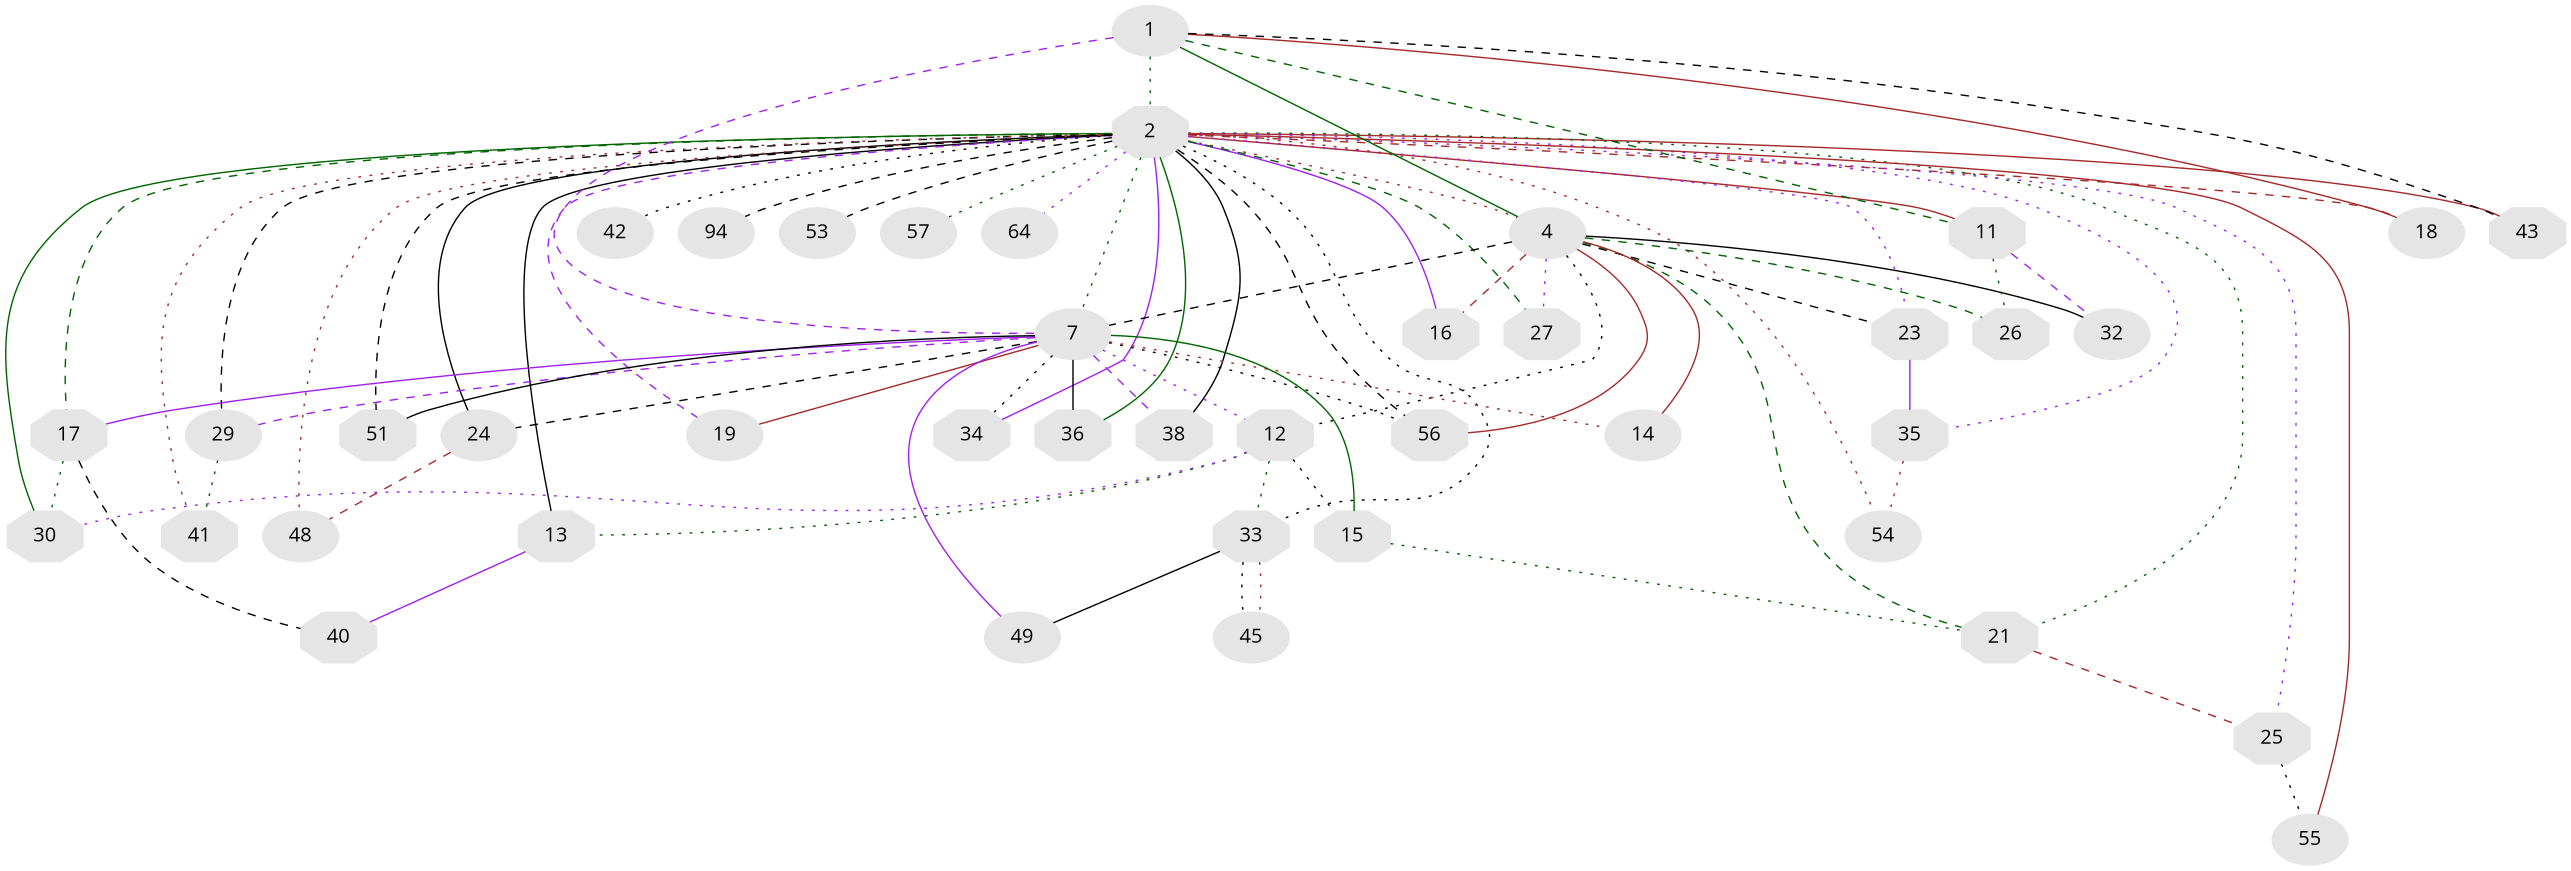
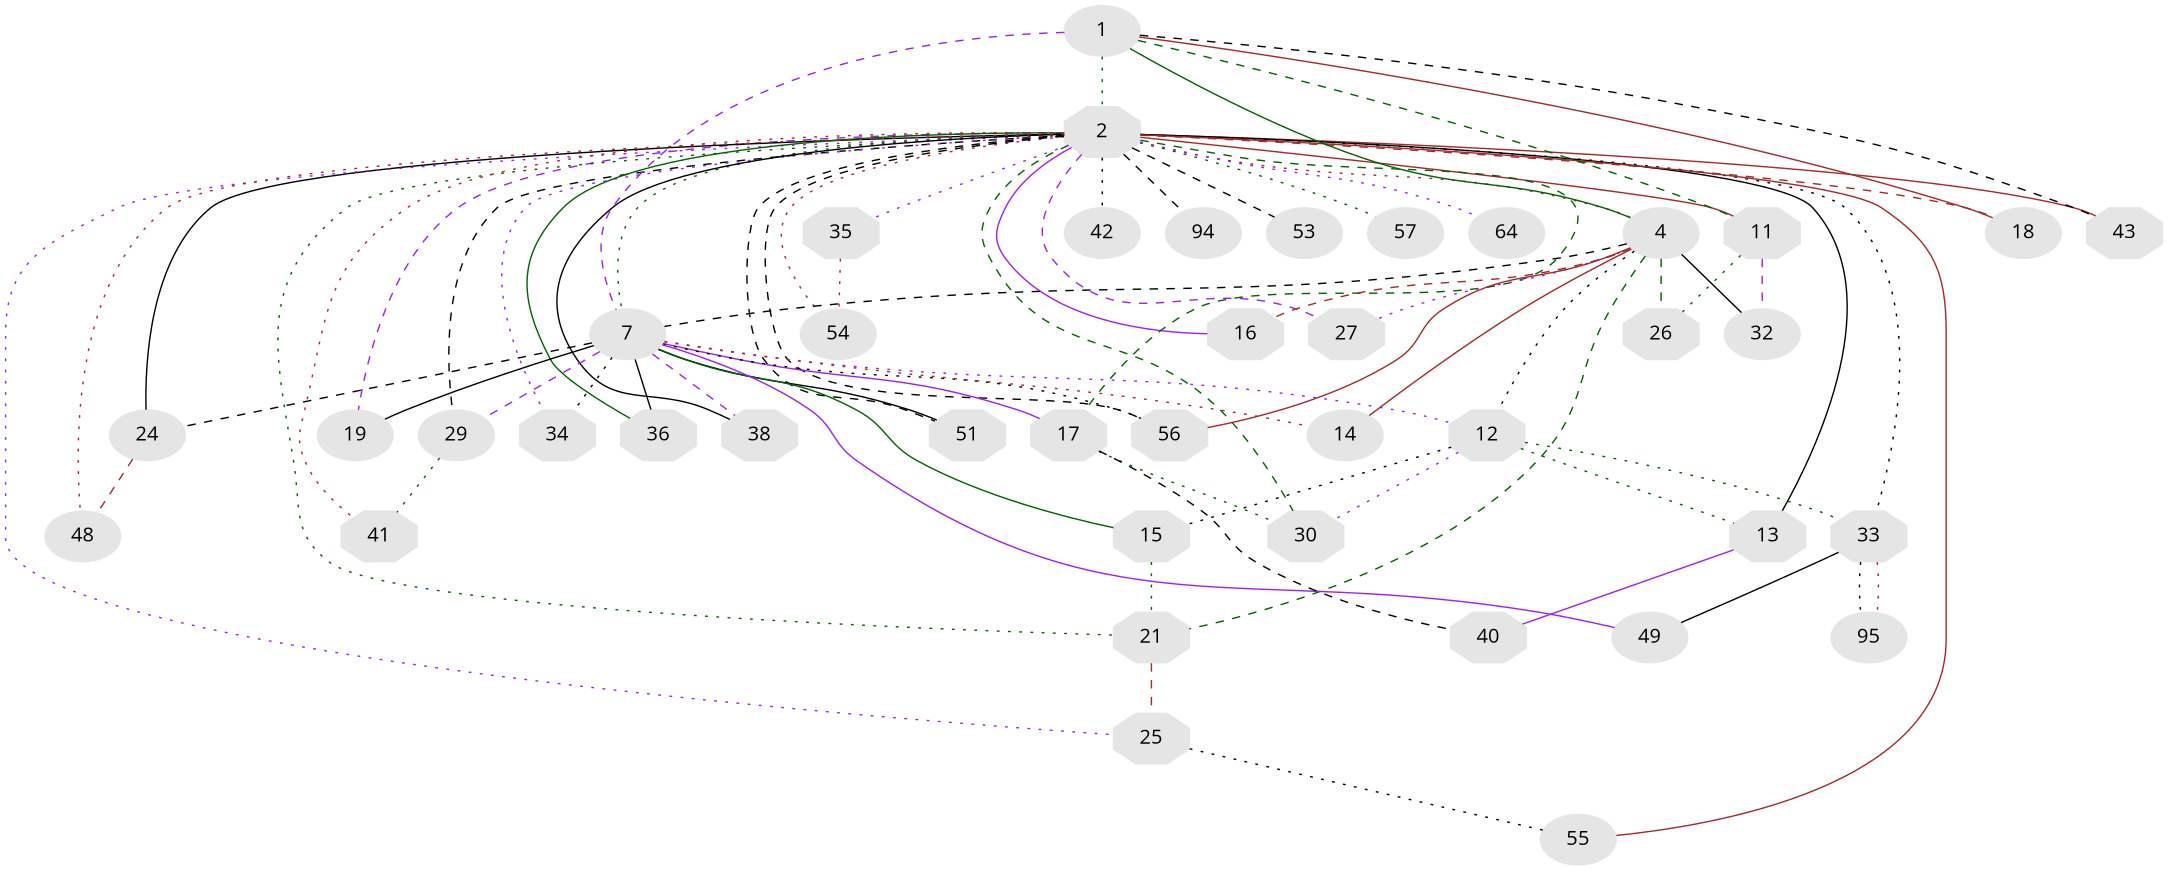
edge "2" -- "30": style solid -> dashed
edge "2" -- "27": color darkgreen -> purple
edge "2" -- "34": style solid -> dotted
node "23": removed
edge "7" -- "19": color brown -> black
node "45": label "45" -> "95"
